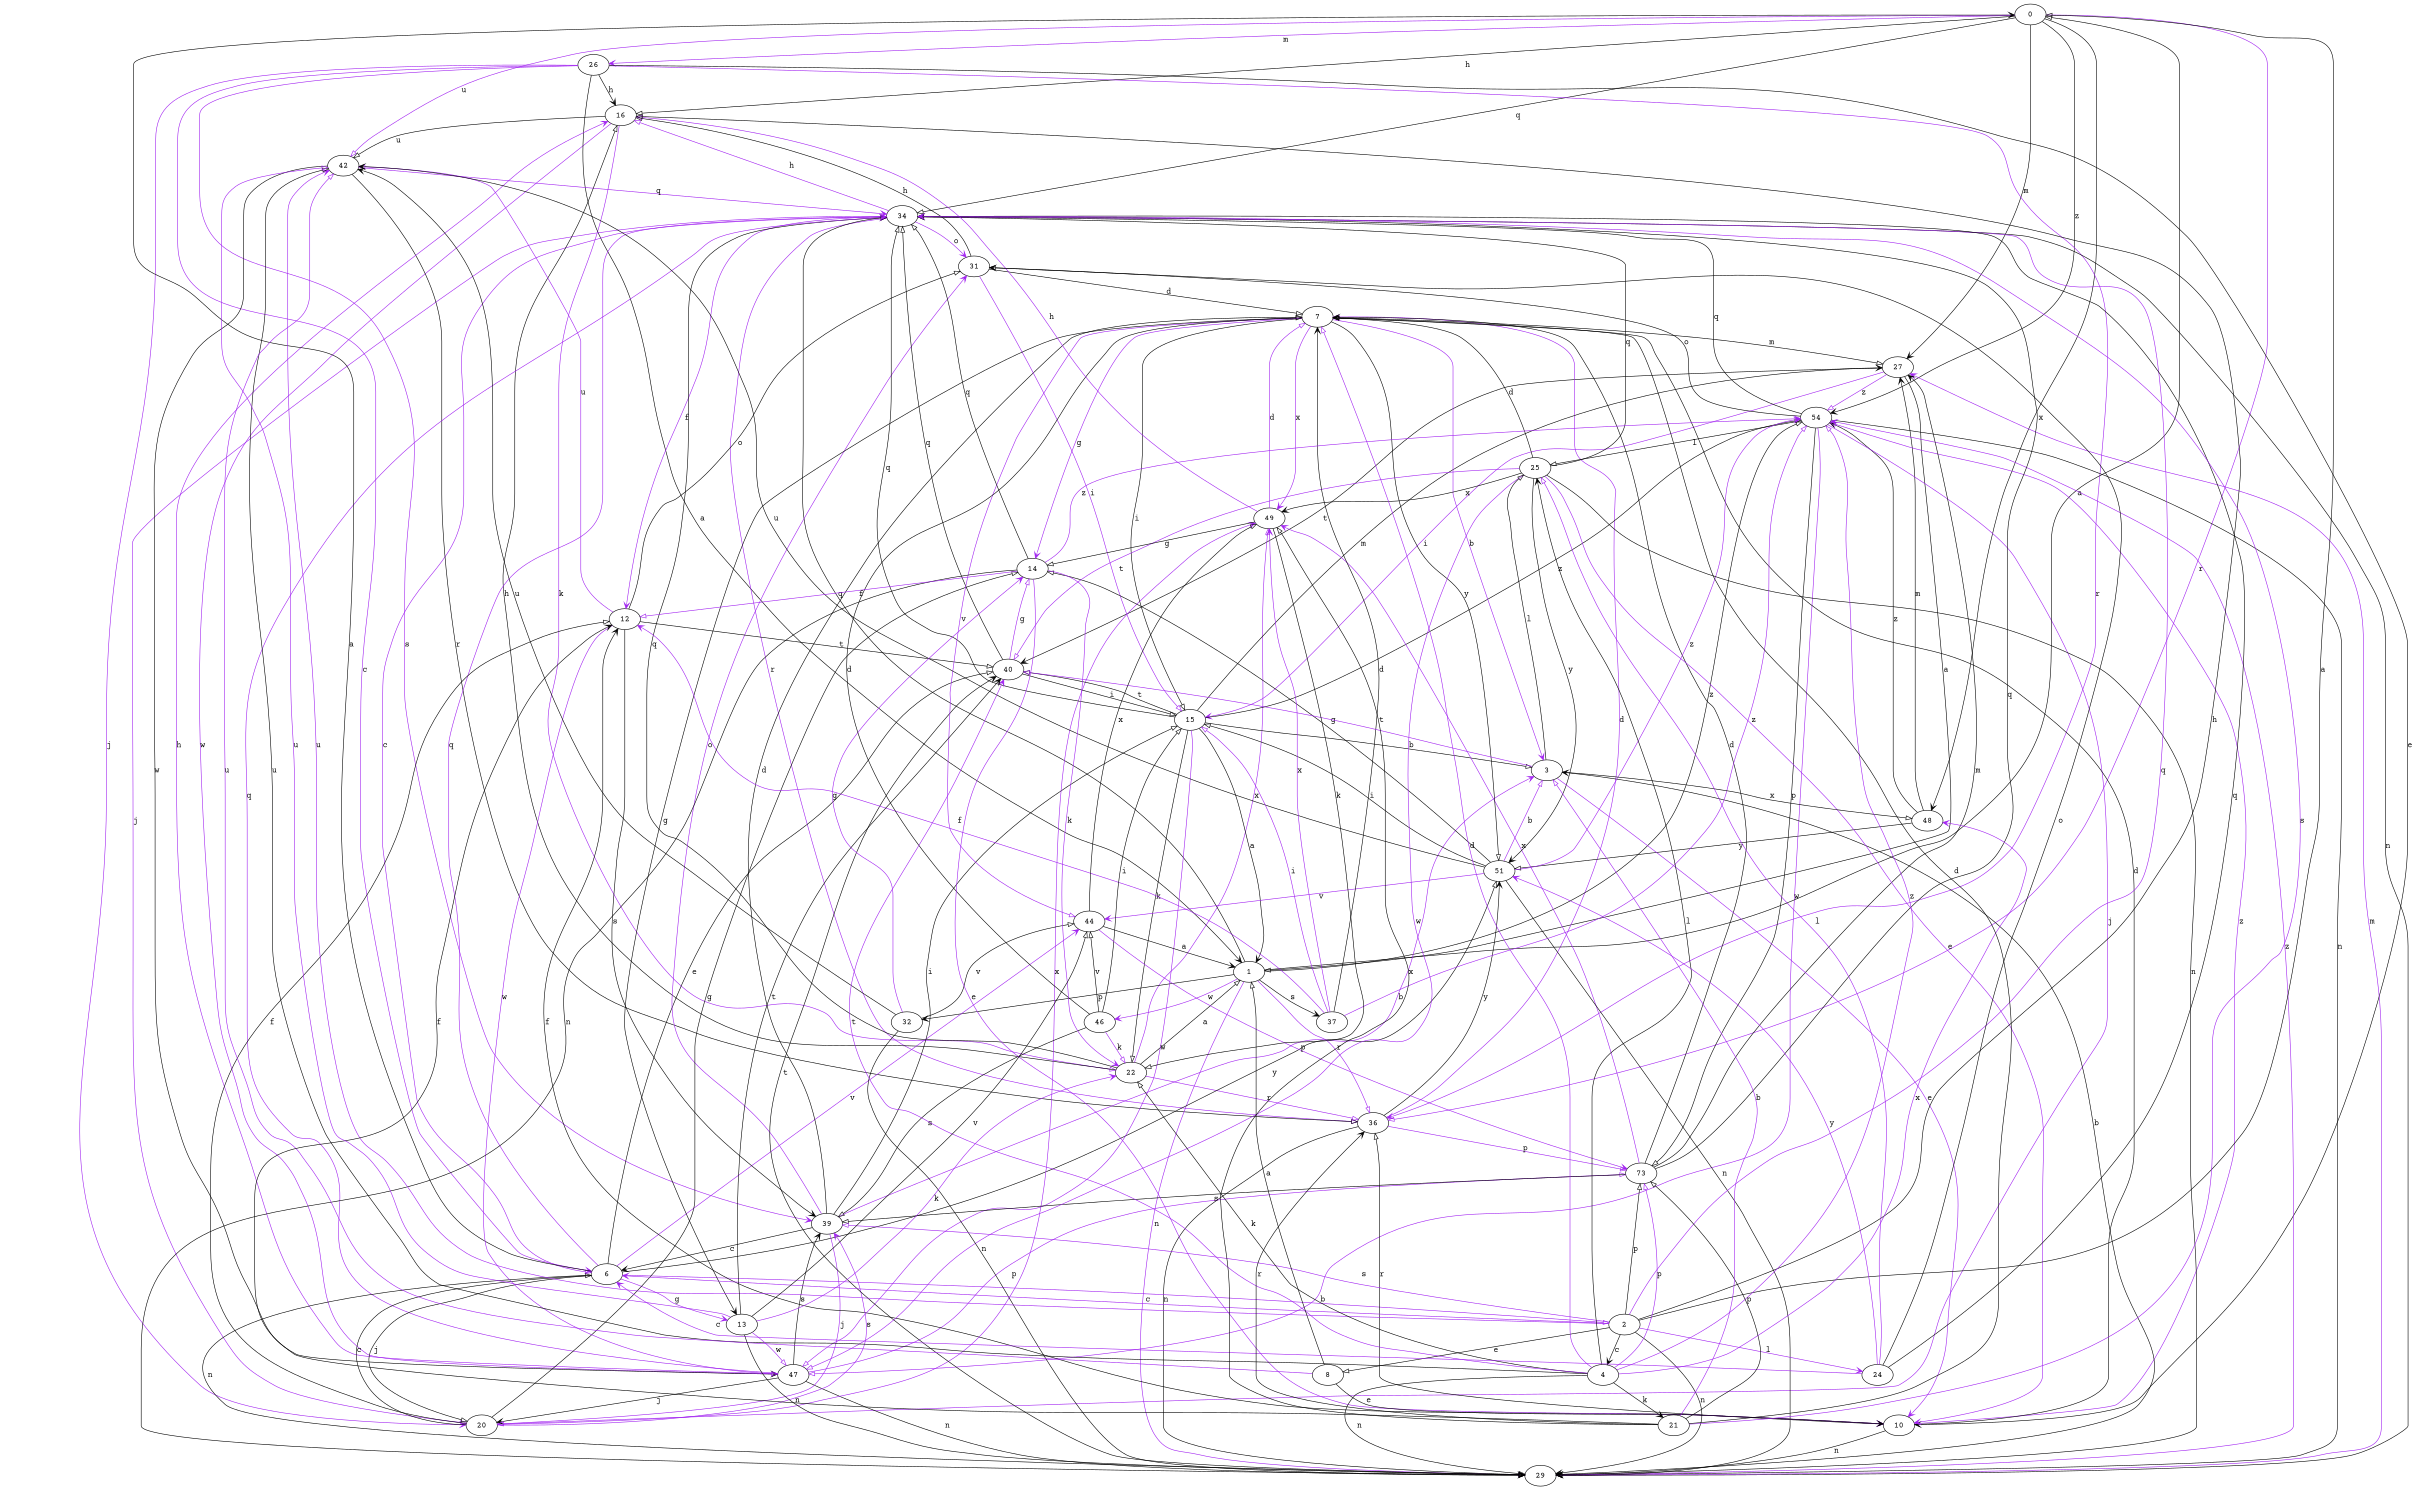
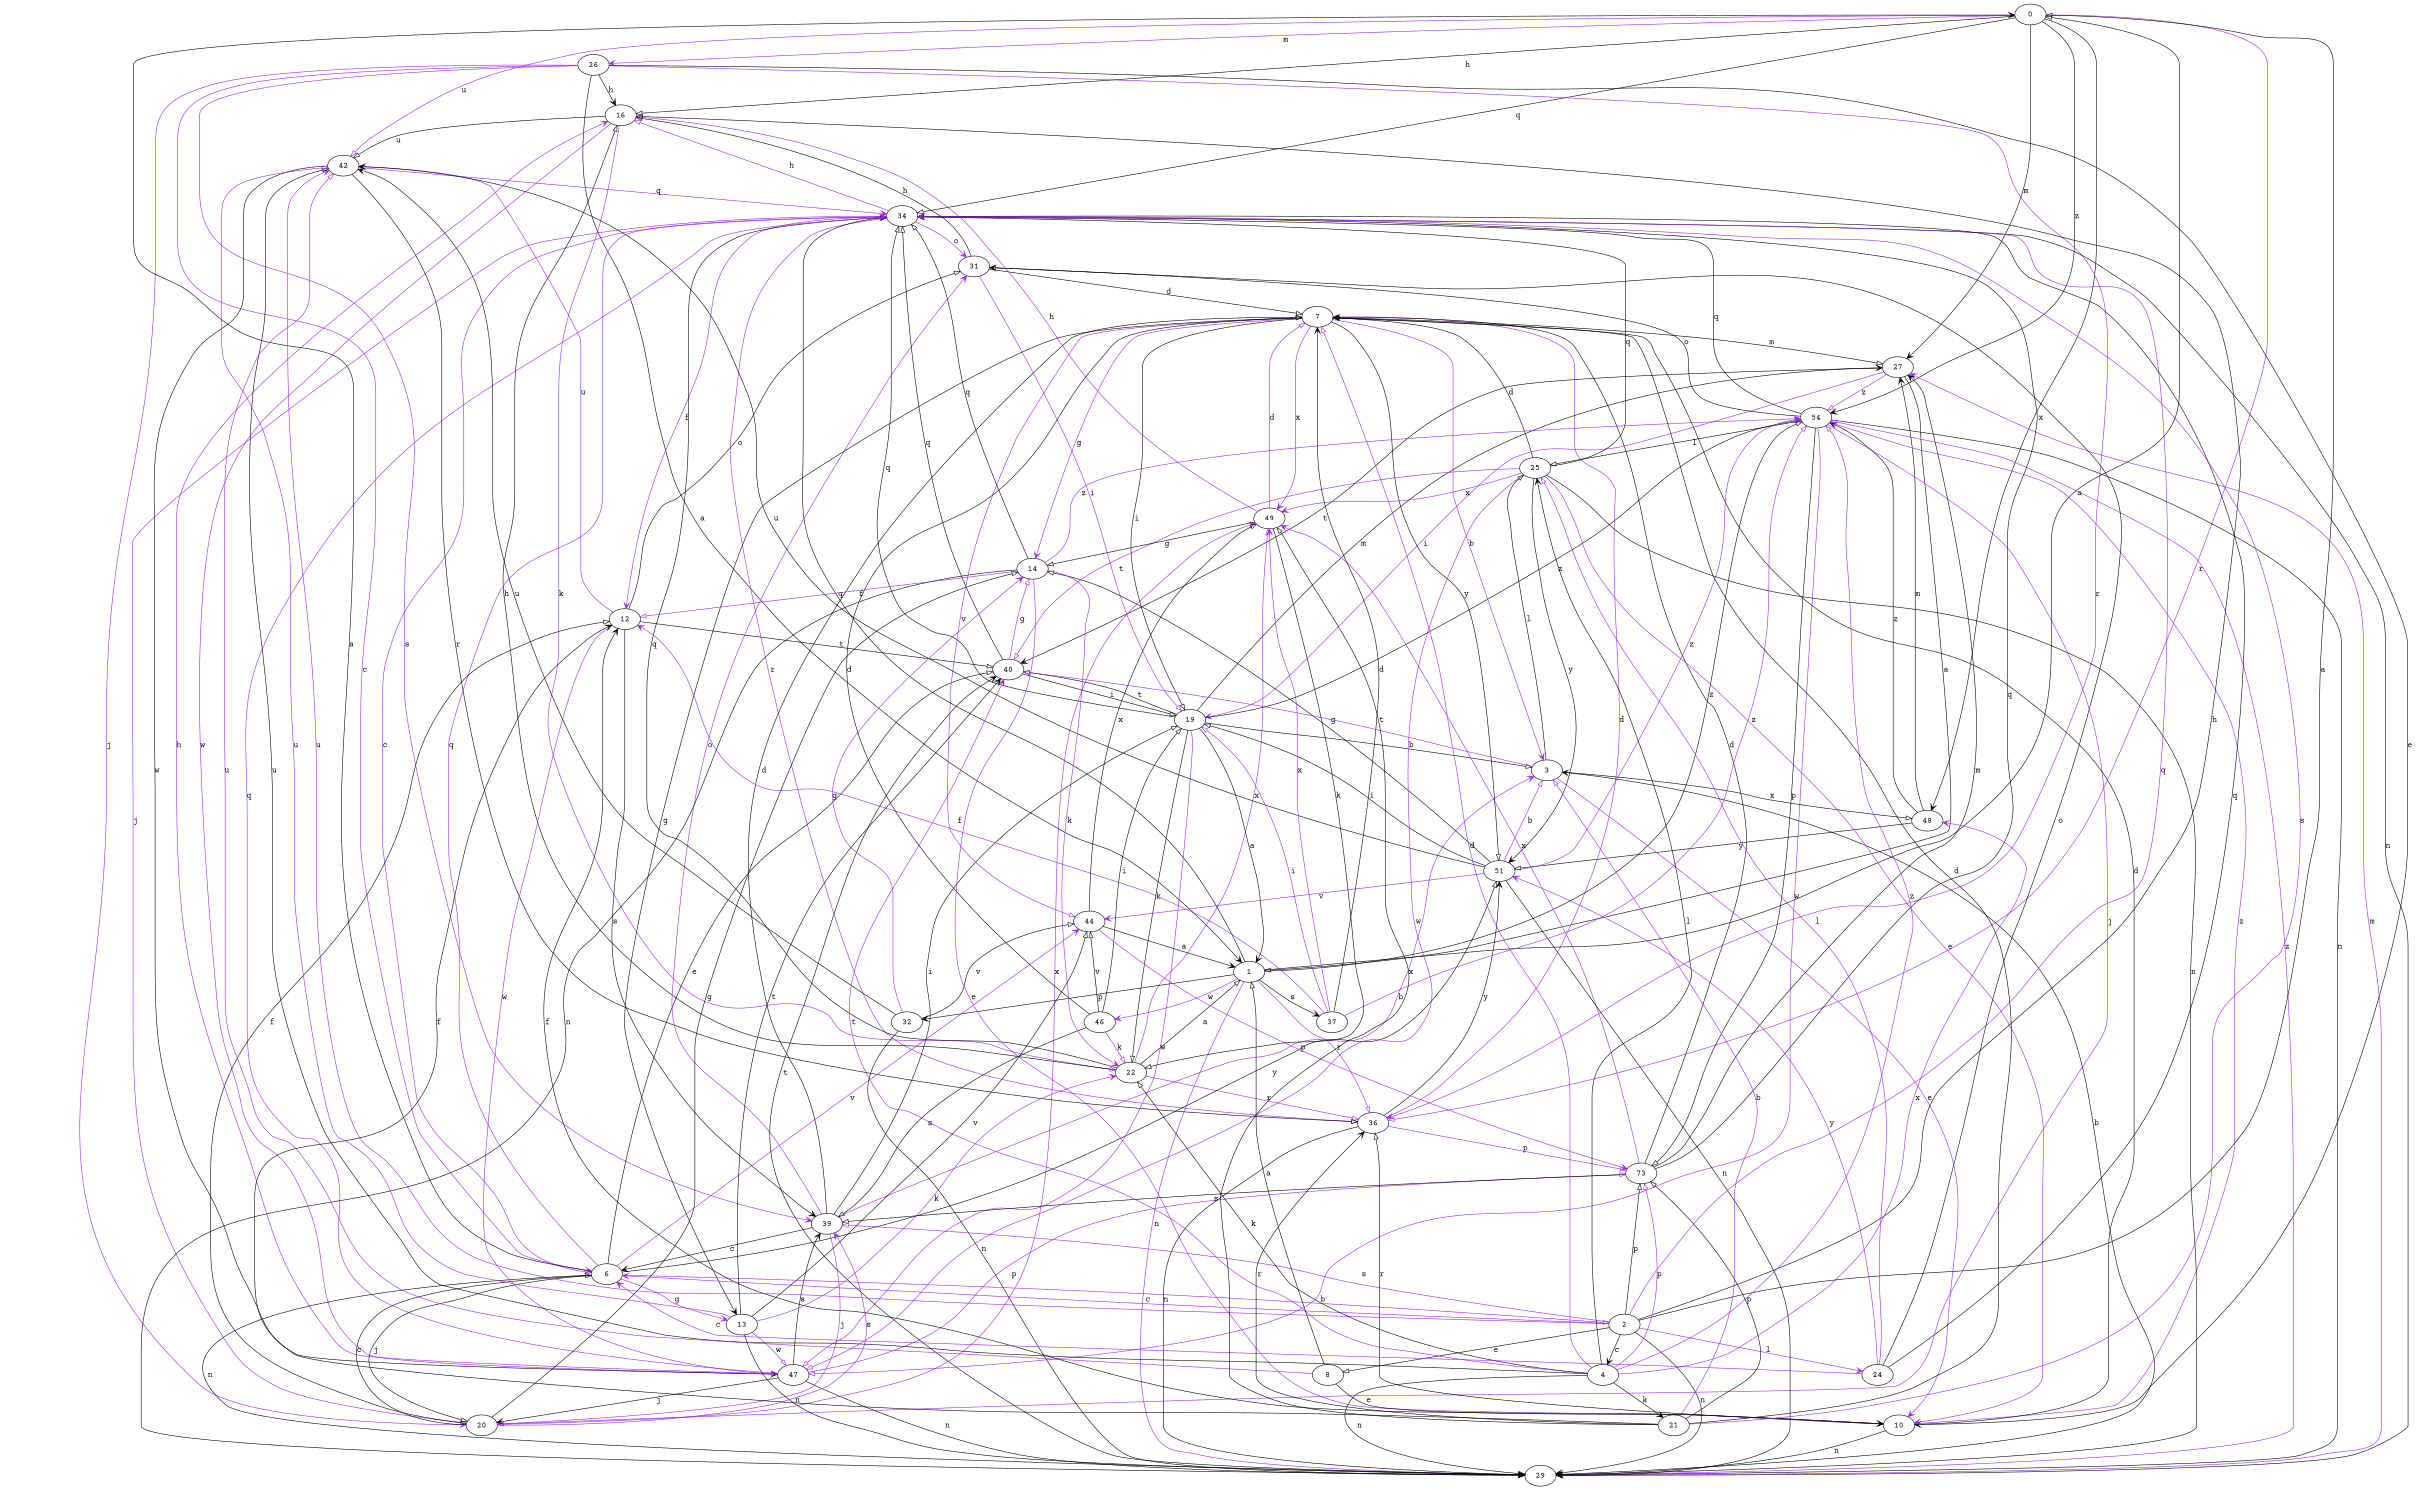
edge "25" -> "49": color black -> purple
node "15": label "15" -> "19"
edge "29" -> "54": arrowhead vee -> onormal
